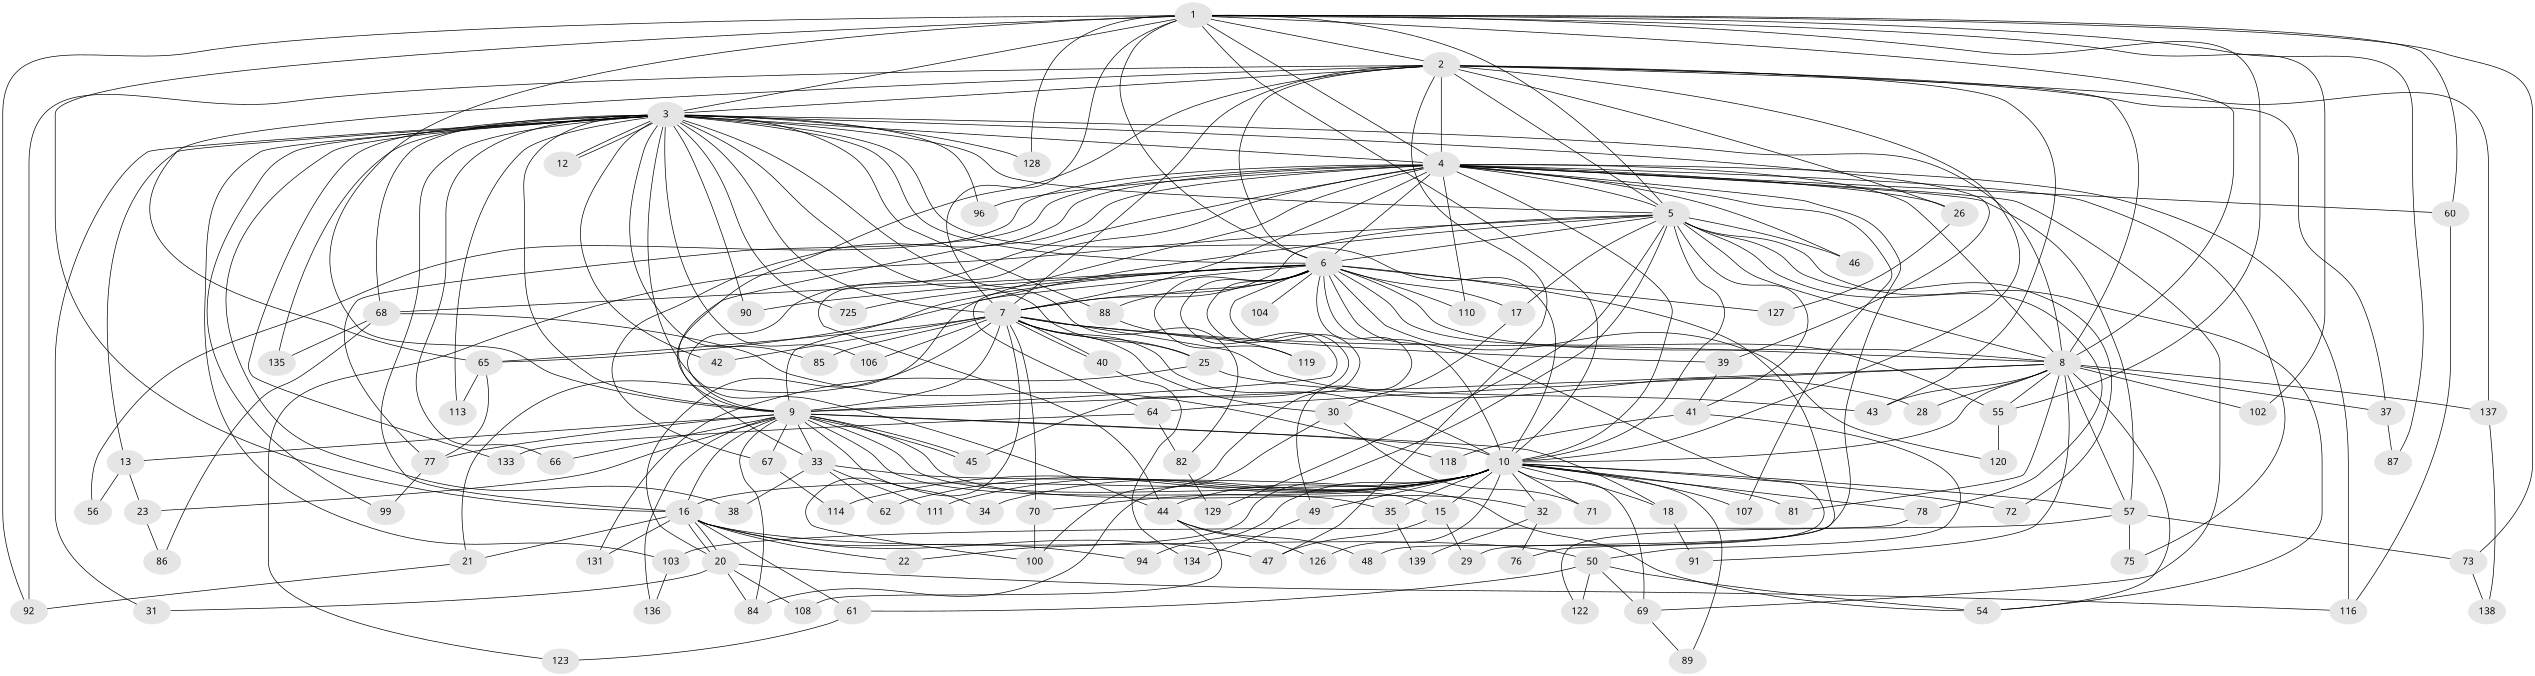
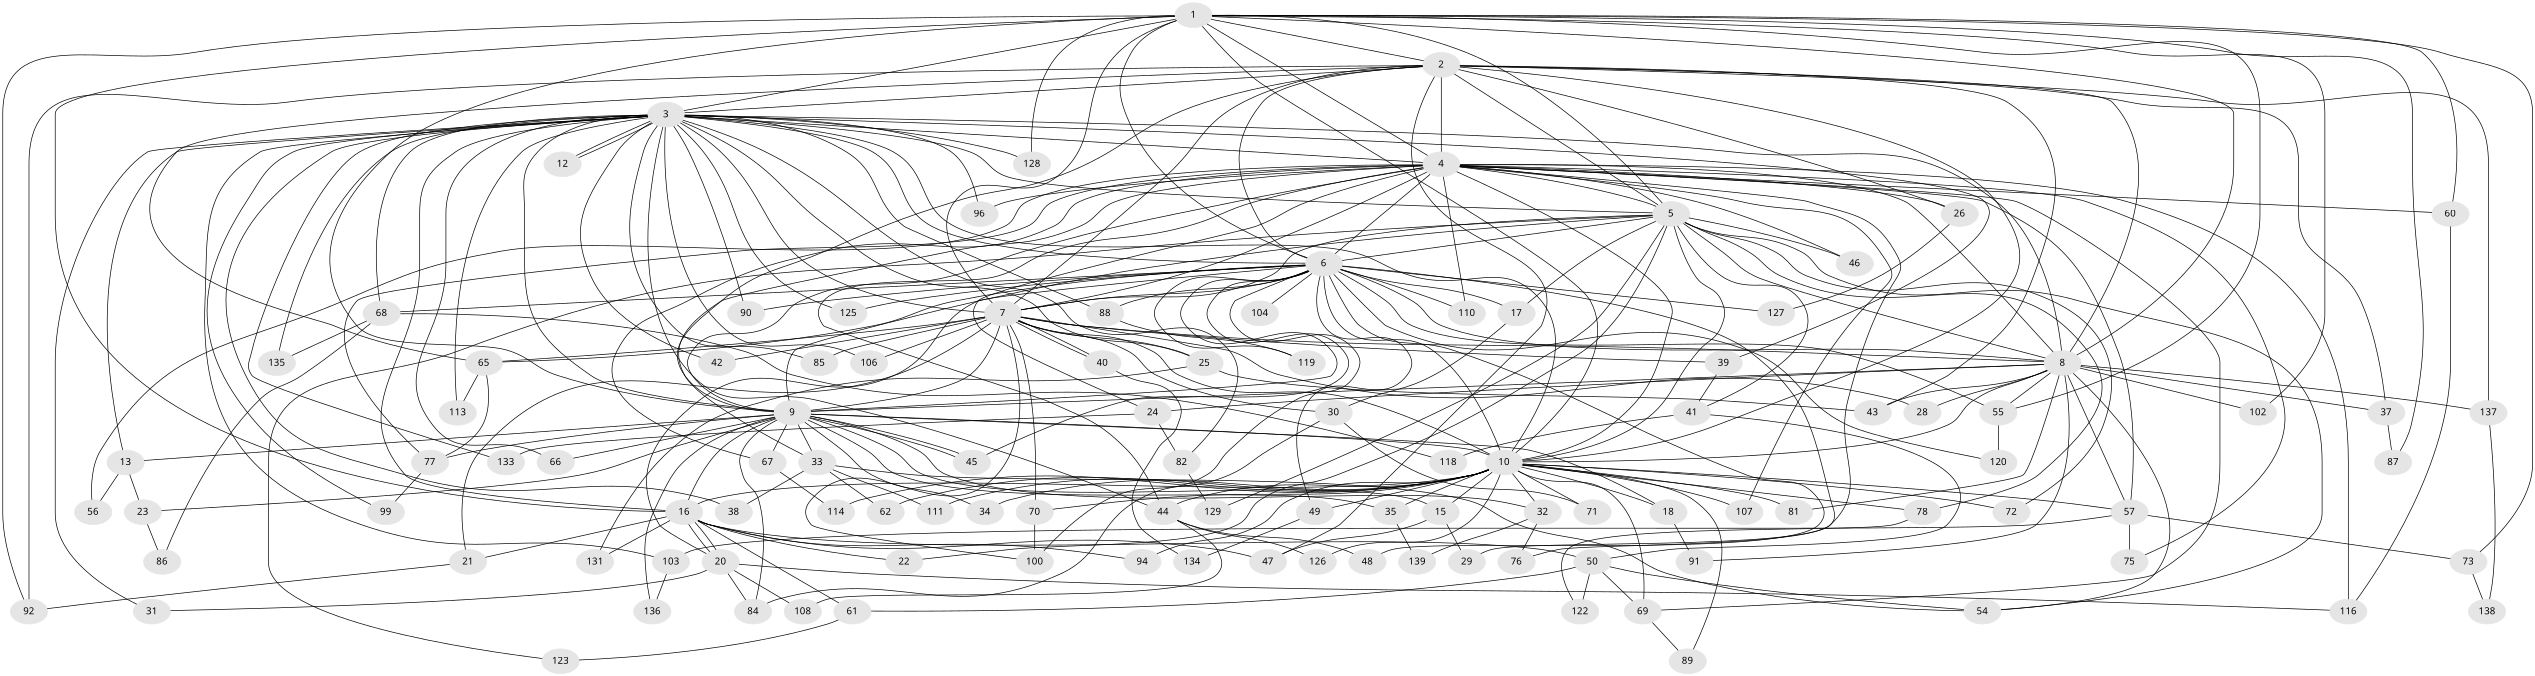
node "725": label "725" -> "125"
node "64": label "64" -> "24"
